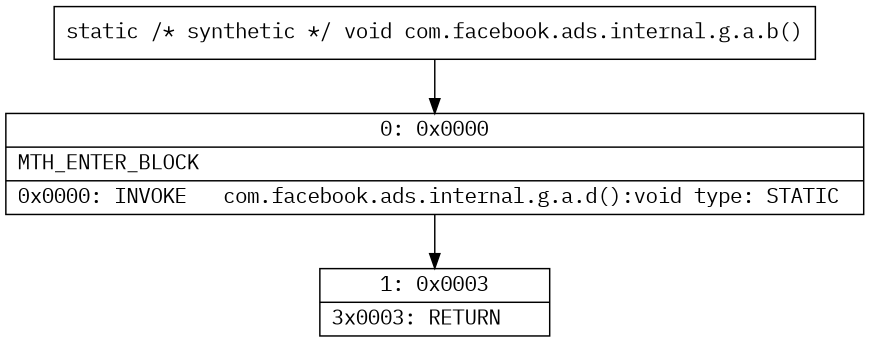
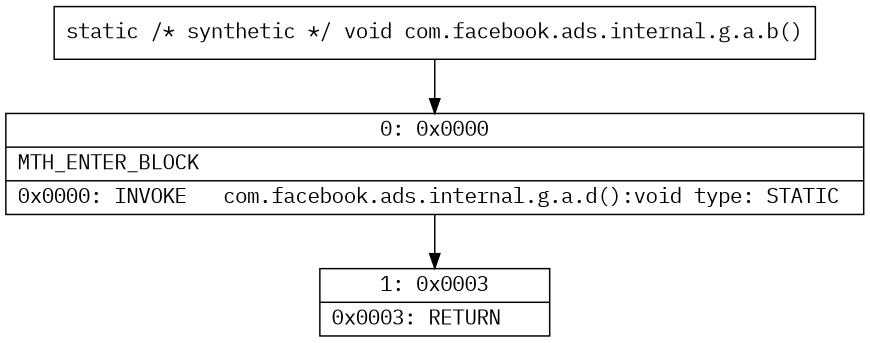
node "1: 0x0003": text "3x0003: RETURN" -> "0x0003: RETURN"
